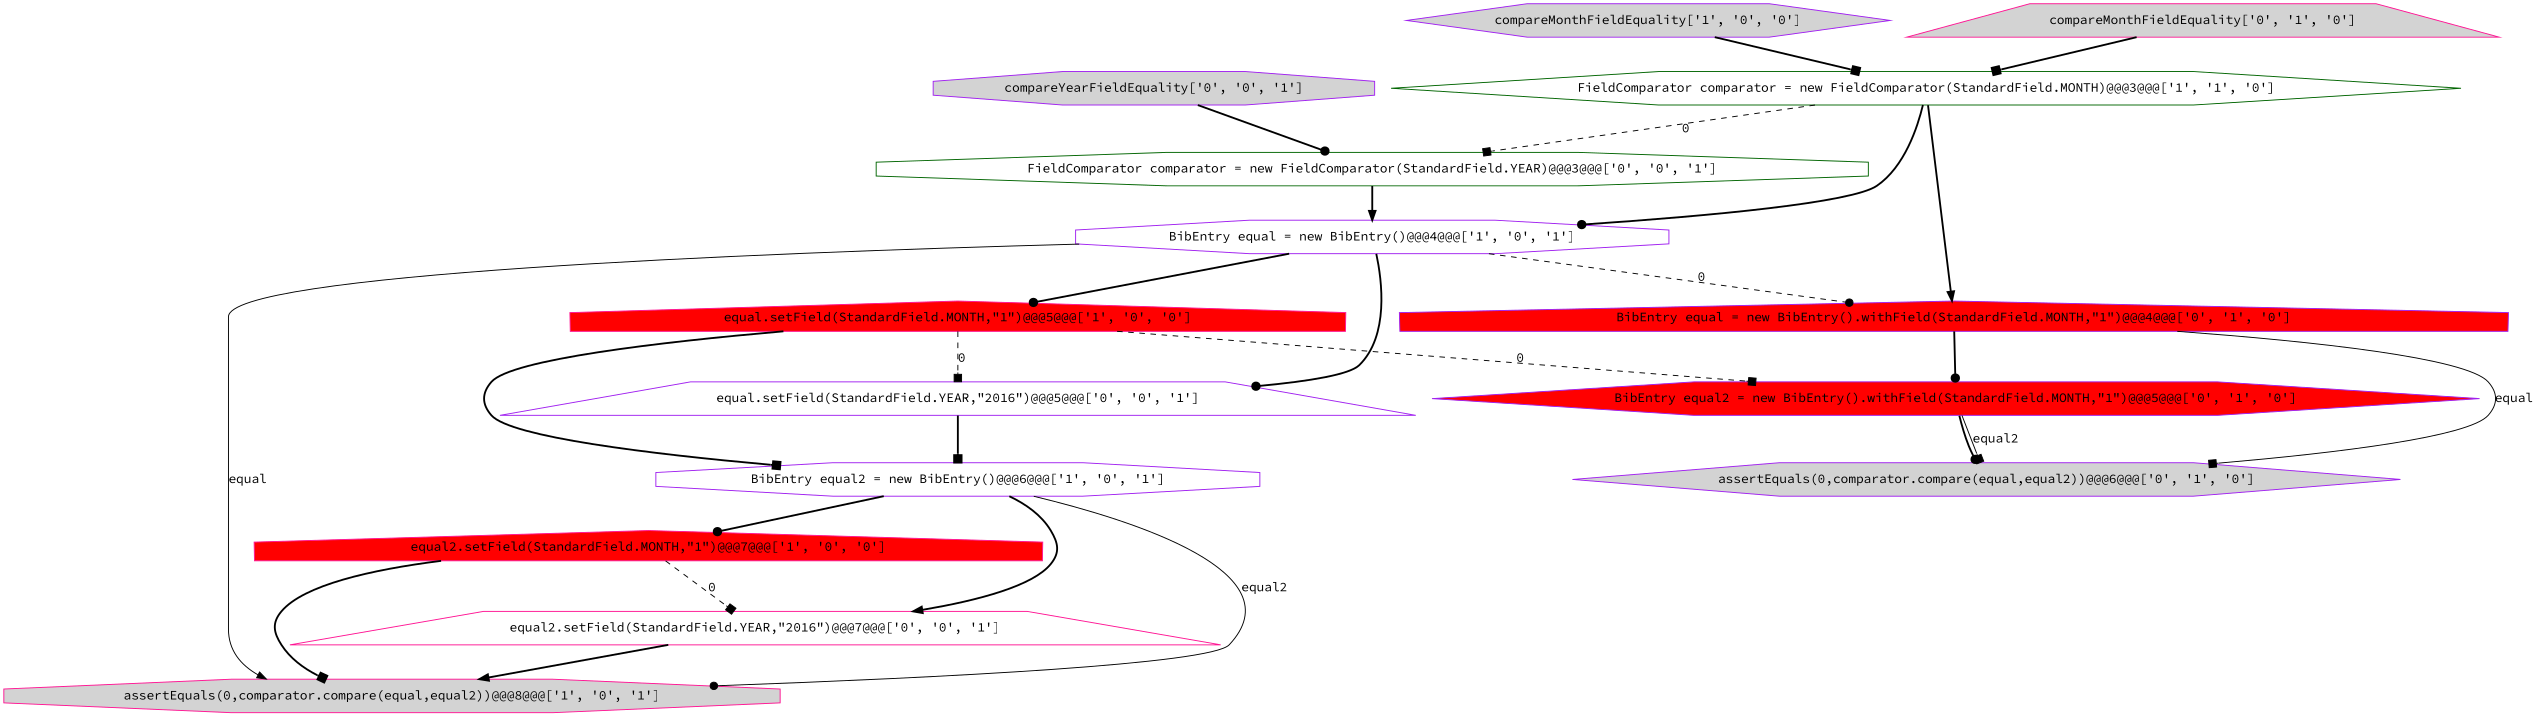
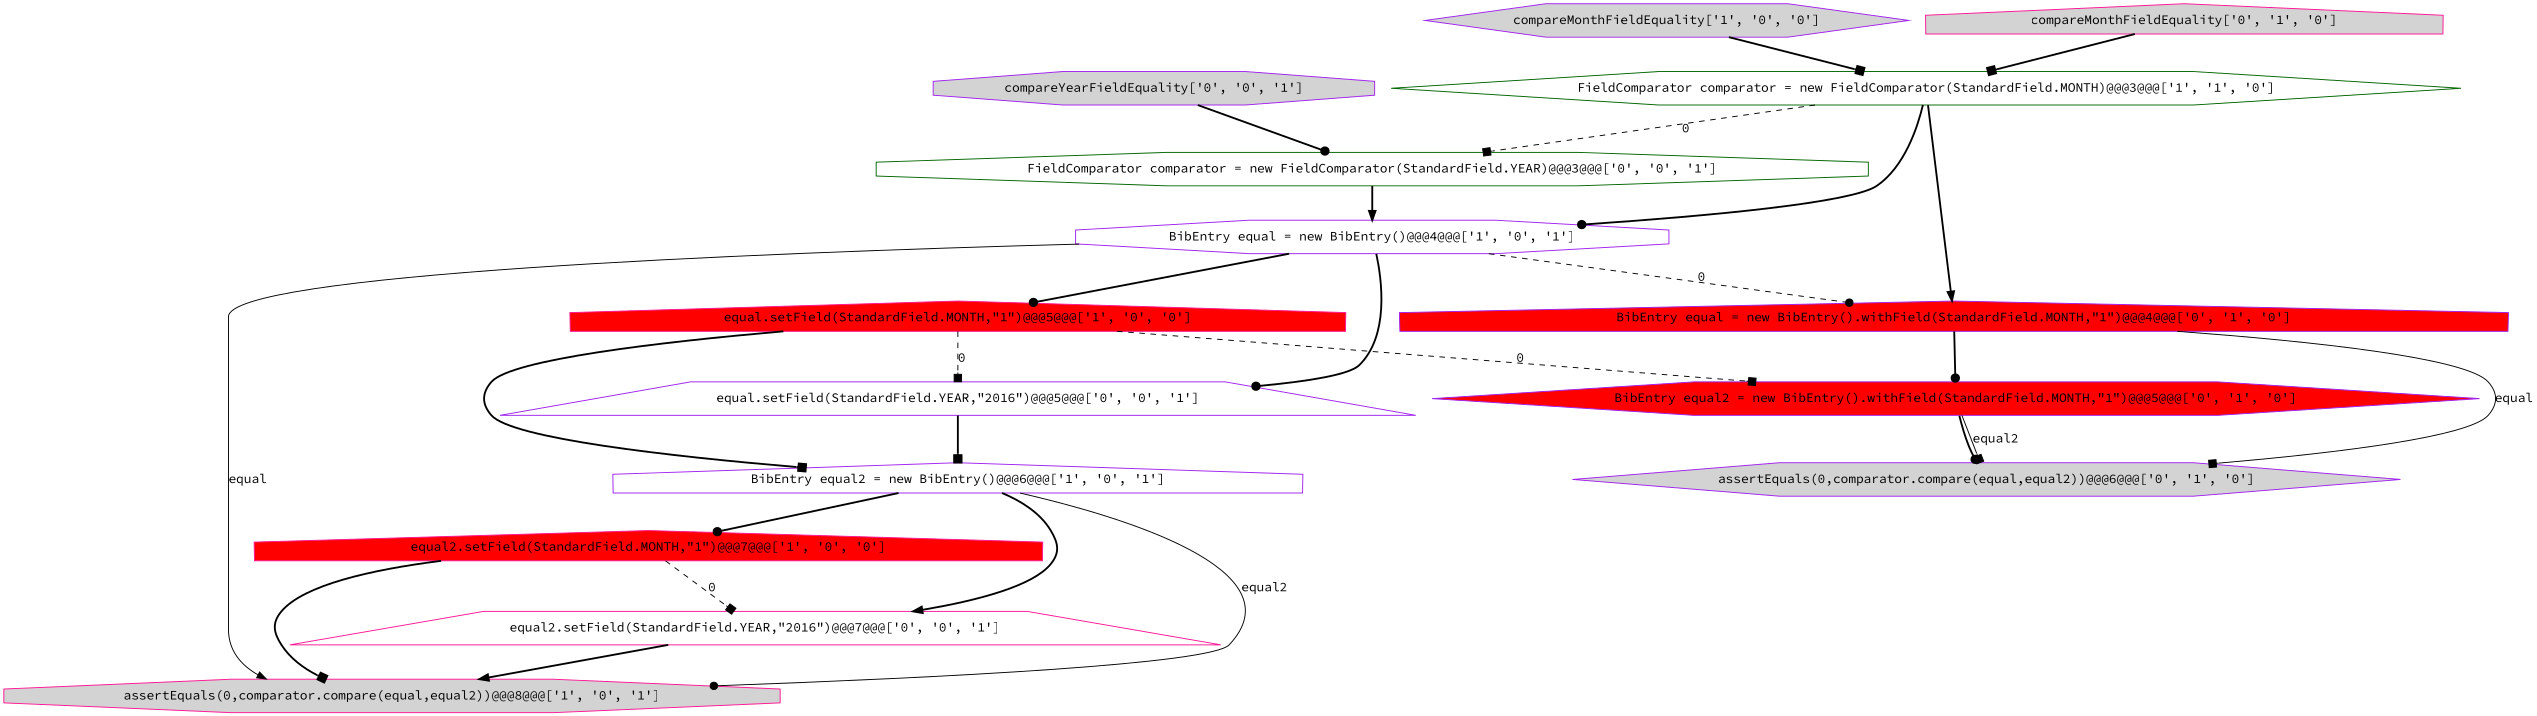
node "compareMonthFieldEquality['0', '1', '0']": shape trapezium -> house
node "BibEntry equal2 = new BibEntry()@@@6@@@['1', '0', '1']": shape octagon -> house
